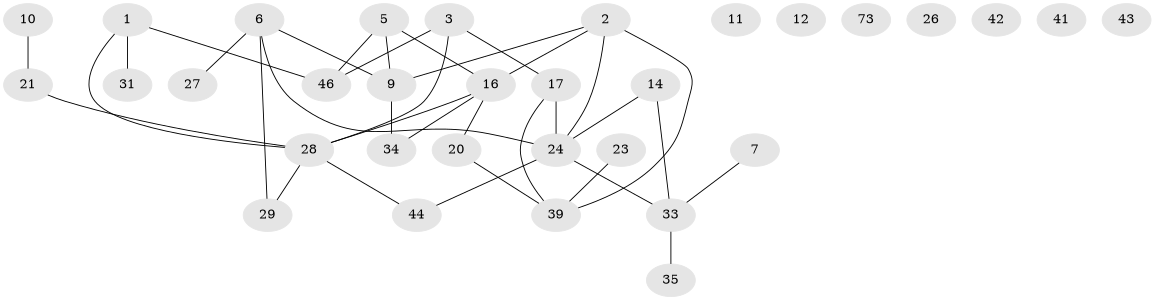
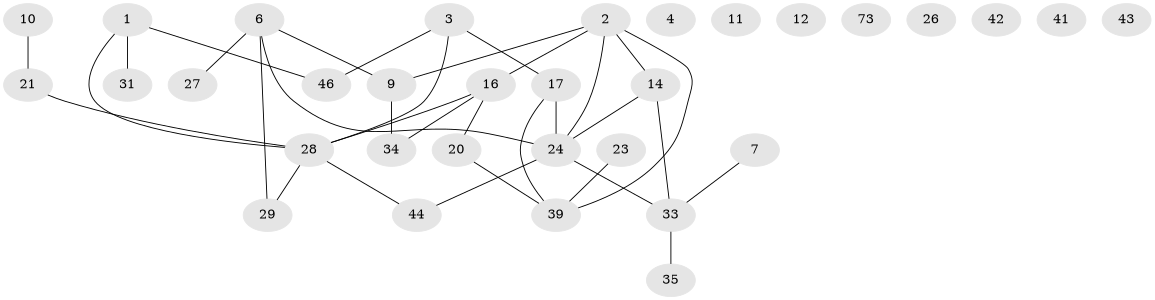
node "5": removed
node "4": added
edge "2" -- "14": added
